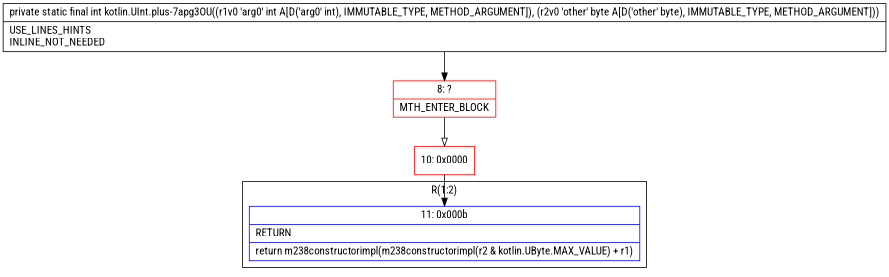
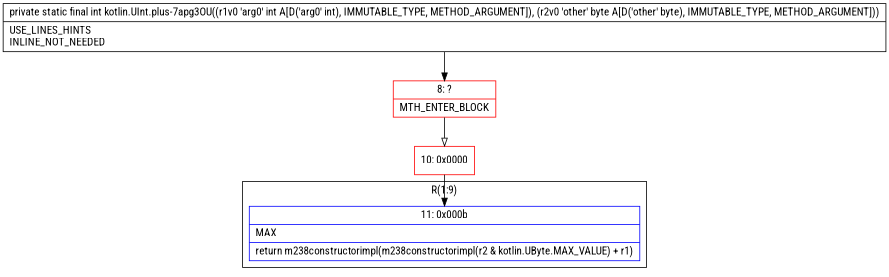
cluster "R(1:2)": label "R(1:2)" -> "R(1:9)"
node "11: 0x000b": text "RETURN" -> "MAX"
